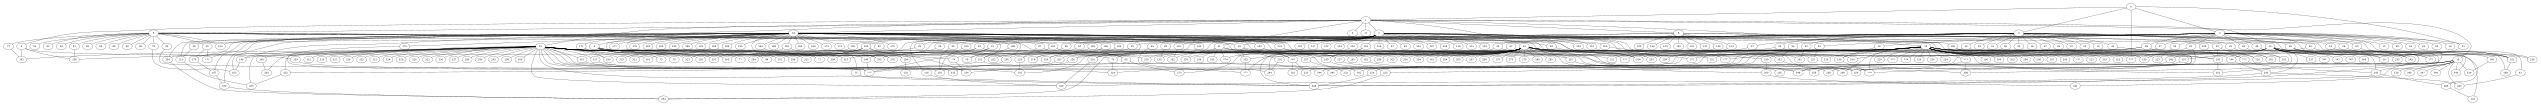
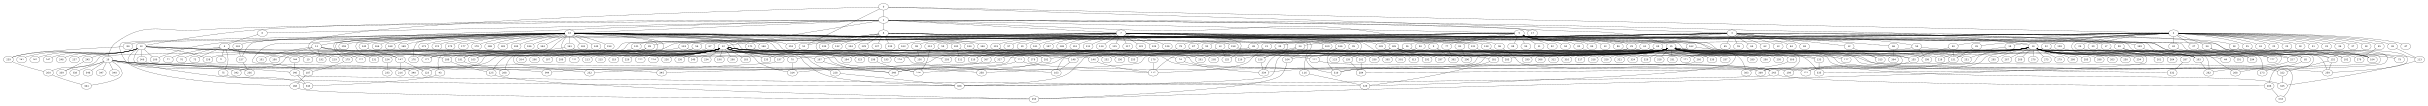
edge "1" -- "4": now "6" -- "4"
edge "10" -- "170": removed
